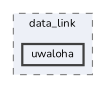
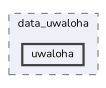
cluster "data_link": label "data_link" -> "data_uwaloha"
